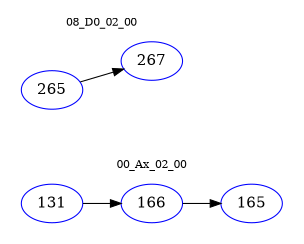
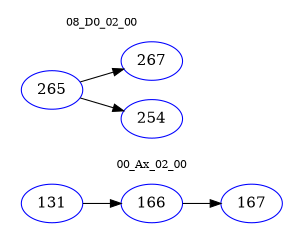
node "254": added
node "165": label "165" -> "167"
